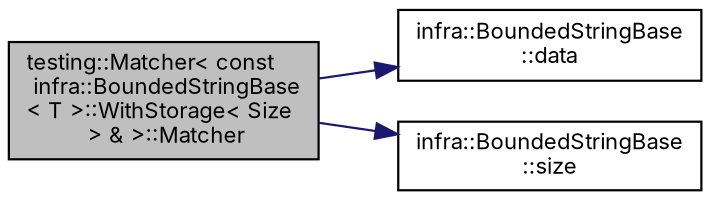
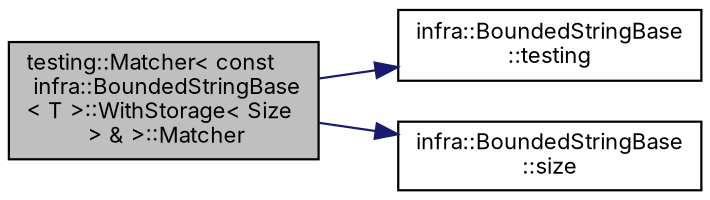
node "infra::BoundedStringBase ::data": label "infra::BoundedStringBase ::data" -> "infra::BoundedStringBase ::testing"
